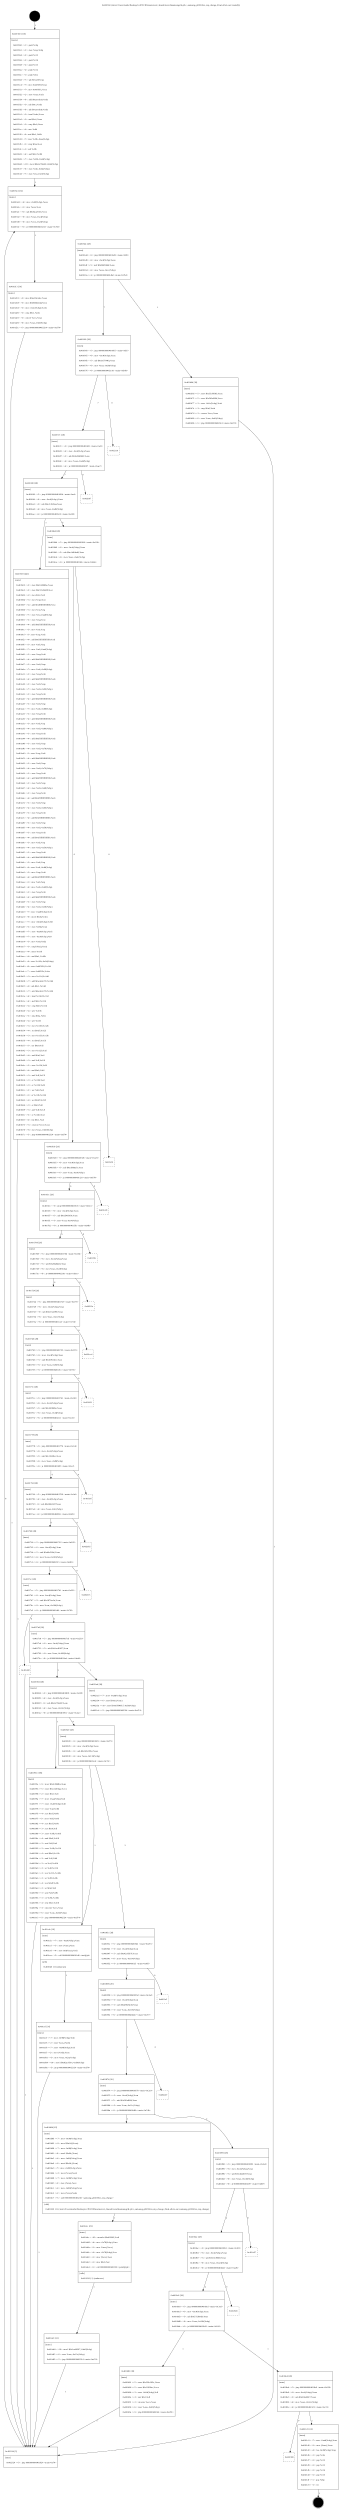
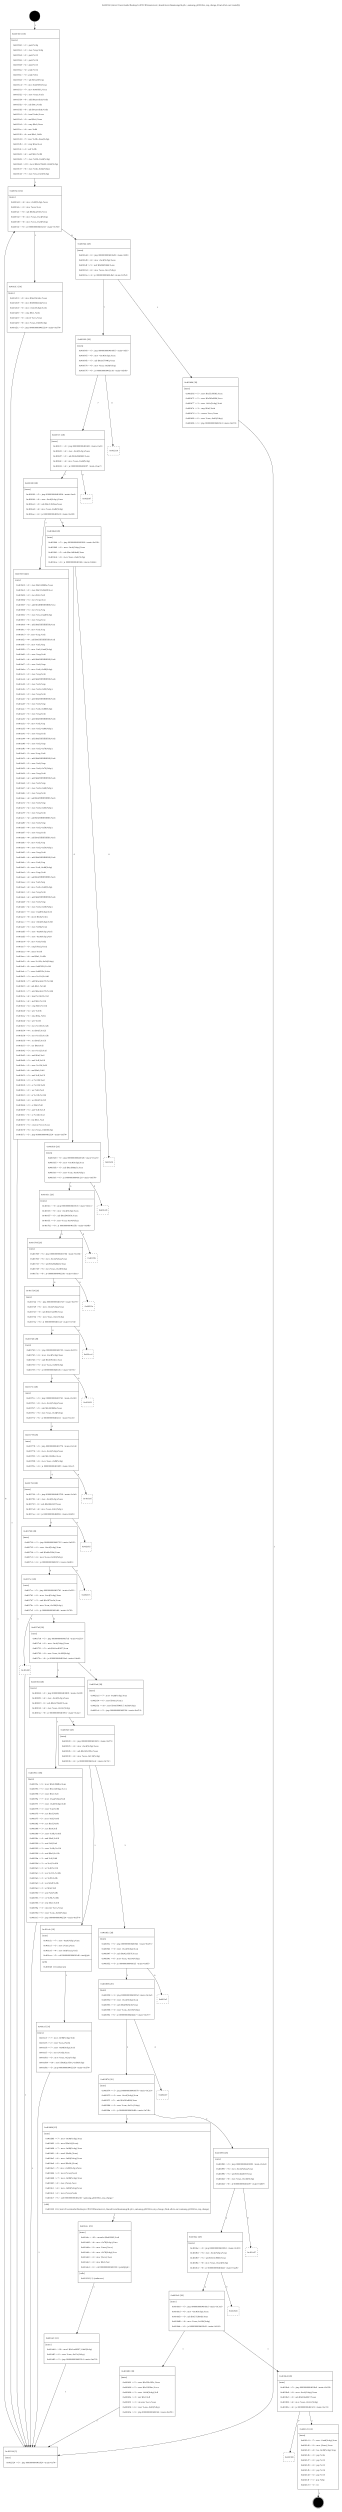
edge "0x401624 [32]" -> "0x401644 [28]": added, label "8"
